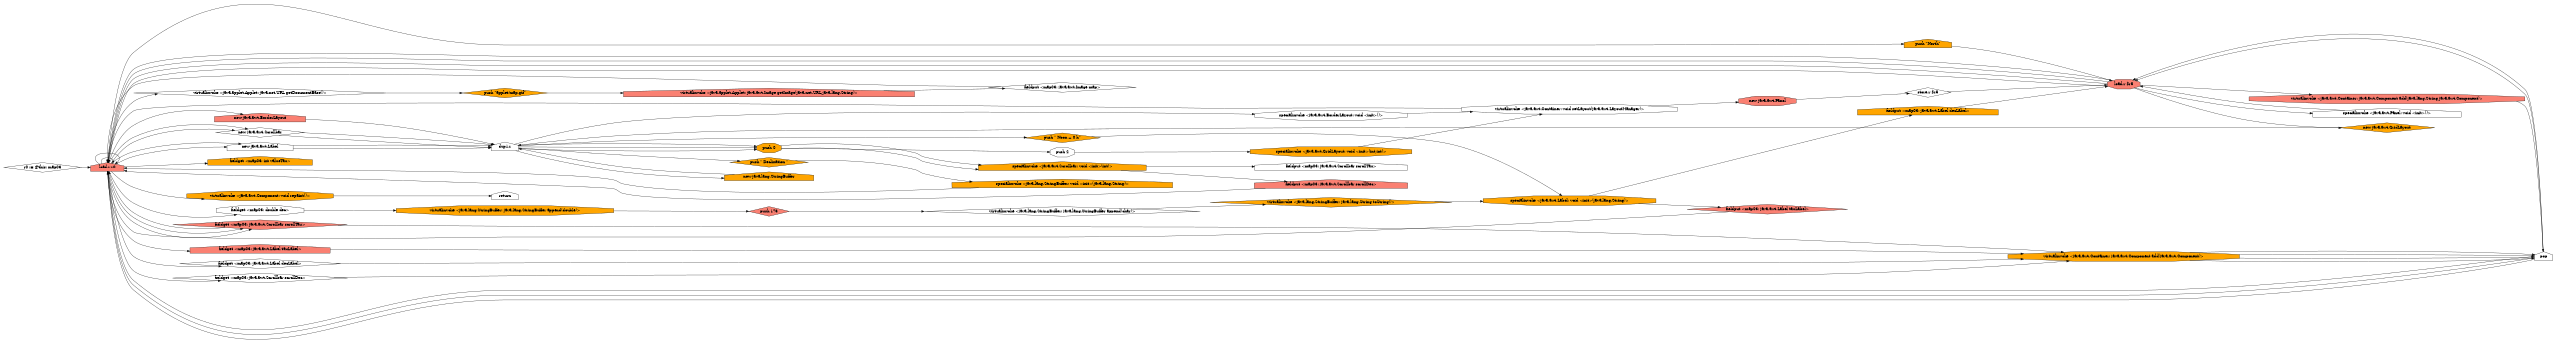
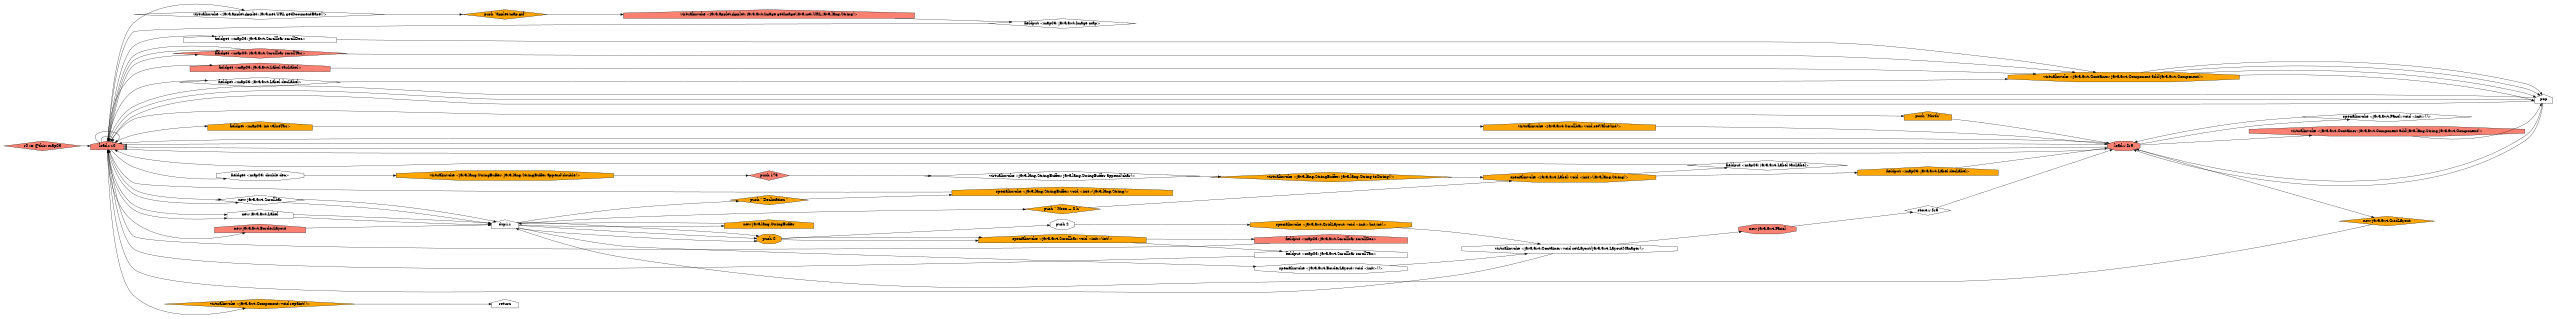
node "specialinvoke <java.awt.Panel: void <init>()>": shape house -> diamond
node "virtualinvoke <java.awt.Scrollbar: void setValue(int)>": added
node "r0 := @this: map03": fillcolor white -> salmon
node "virtualinvoke <java.awt.Component: void repaint()>": shape octagon -> diamond
node "fieldput <map03: java.awt.Label tauLabel>": fillcolor salmon -> white
edge "fieldput <map03: java.awt.Scrollbar scrollTau>" -> "load.r r0": added
node "fieldget <map03: java.awt.Scrollbar scrollDec>": shape diamond -> house
